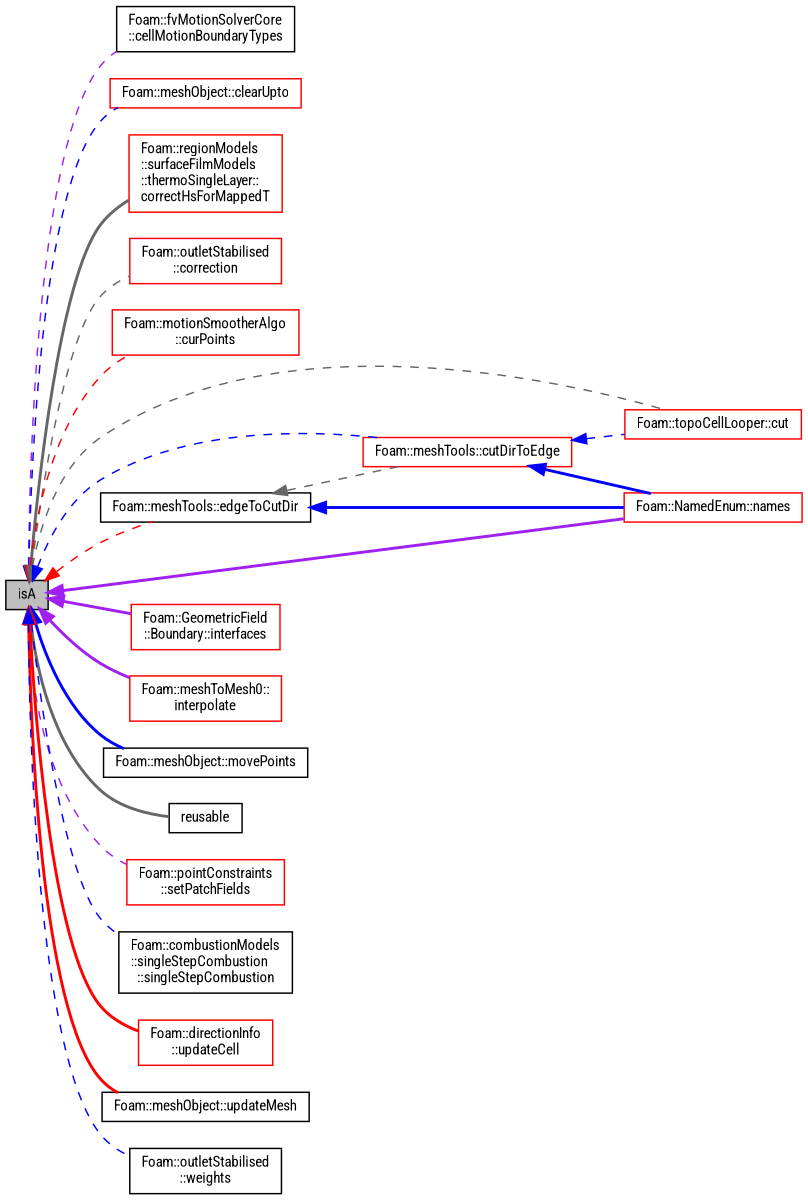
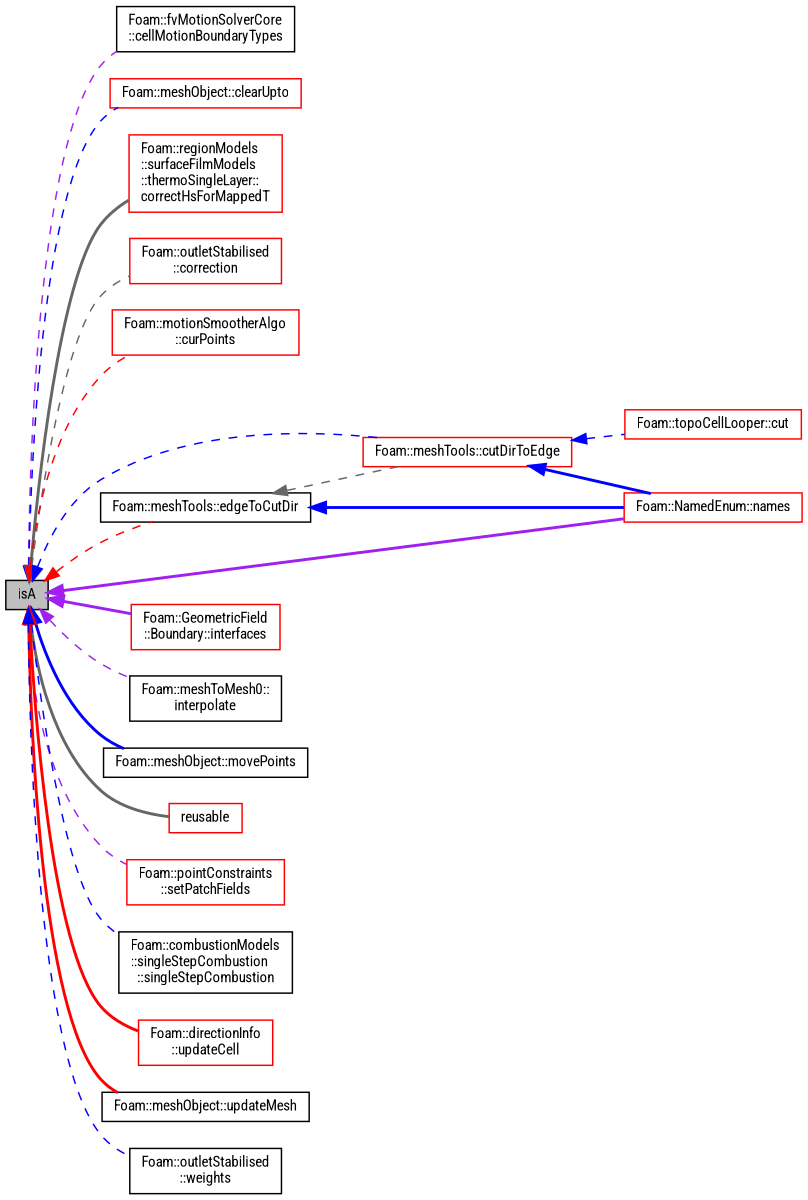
edge "Foam::topoCellLooper::cut" -> "isA": removed
edge "Foam::meshToMesh0:: interpolate" -> "isA": style bold -> dashed
node "Foam::meshToMesh0:: interpolate": color red -> black
node "reusable": color black -> red
